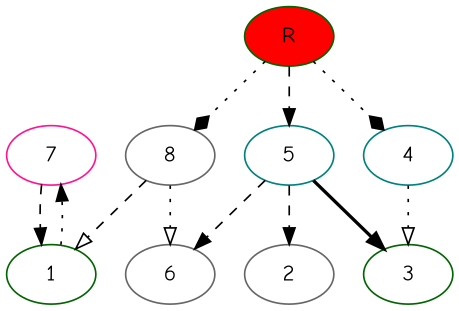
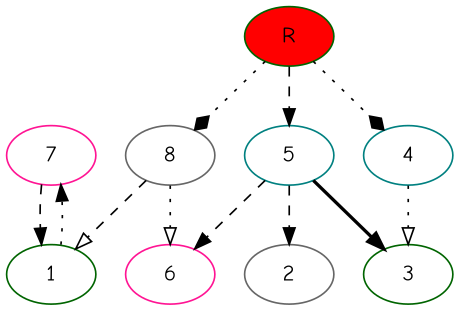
node "6": color gray40 -> deeppink
